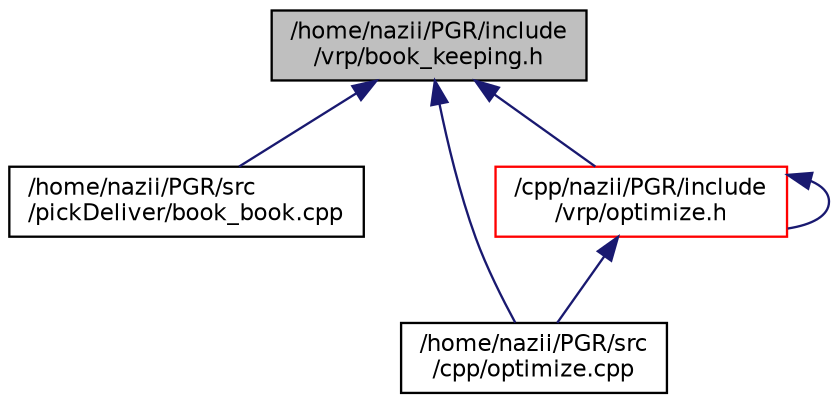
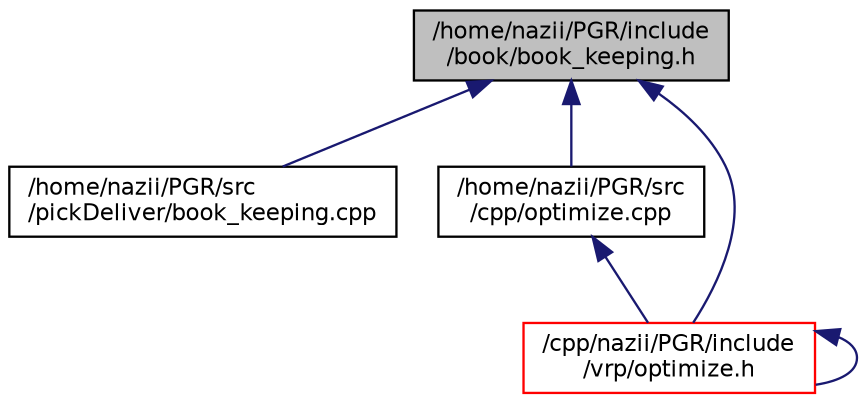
node "/home/nazii/PGR/include /vrp/book_keeping.h": label "/home/nazii/PGR/include /vrp/book_keeping.h" -> "/home/nazii/PGR/include /book/book_keeping.h"
node "/home/nazii/PGR/src /pickDeliver/book_book.cpp": label "/home/nazii/PGR/src /pickDeliver/book_book.cpp" -> "/home/nazii/PGR/src /pickDeliver/book_keeping.cpp"
edge "/home/nazii/PGR/src /cpp/optimize.cpp" -> "/cpp/nazii/PGR/include /vrp/optimize.h": reversed
